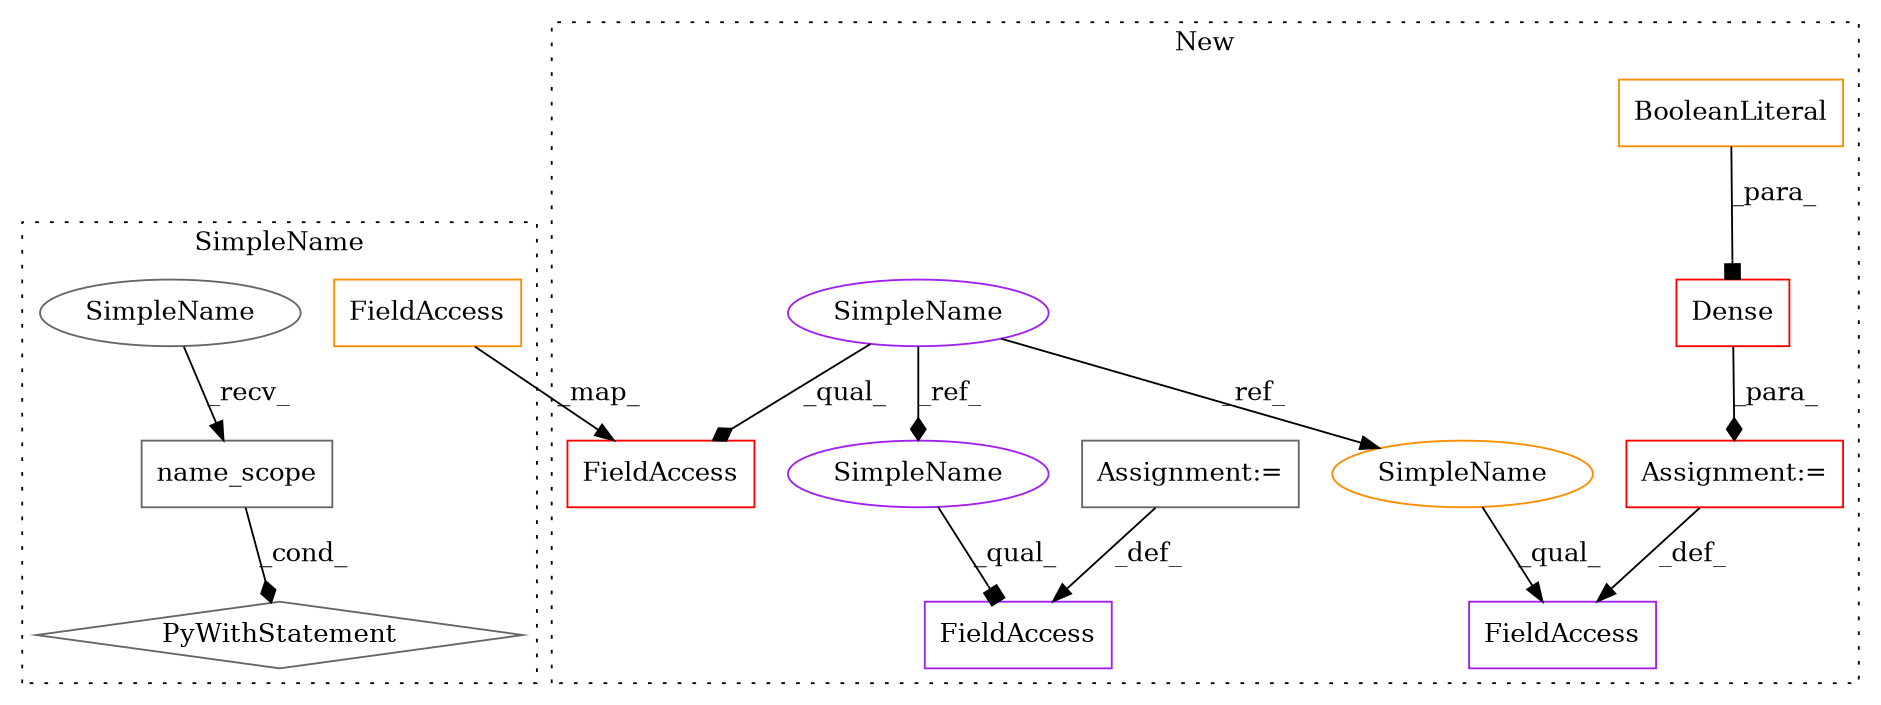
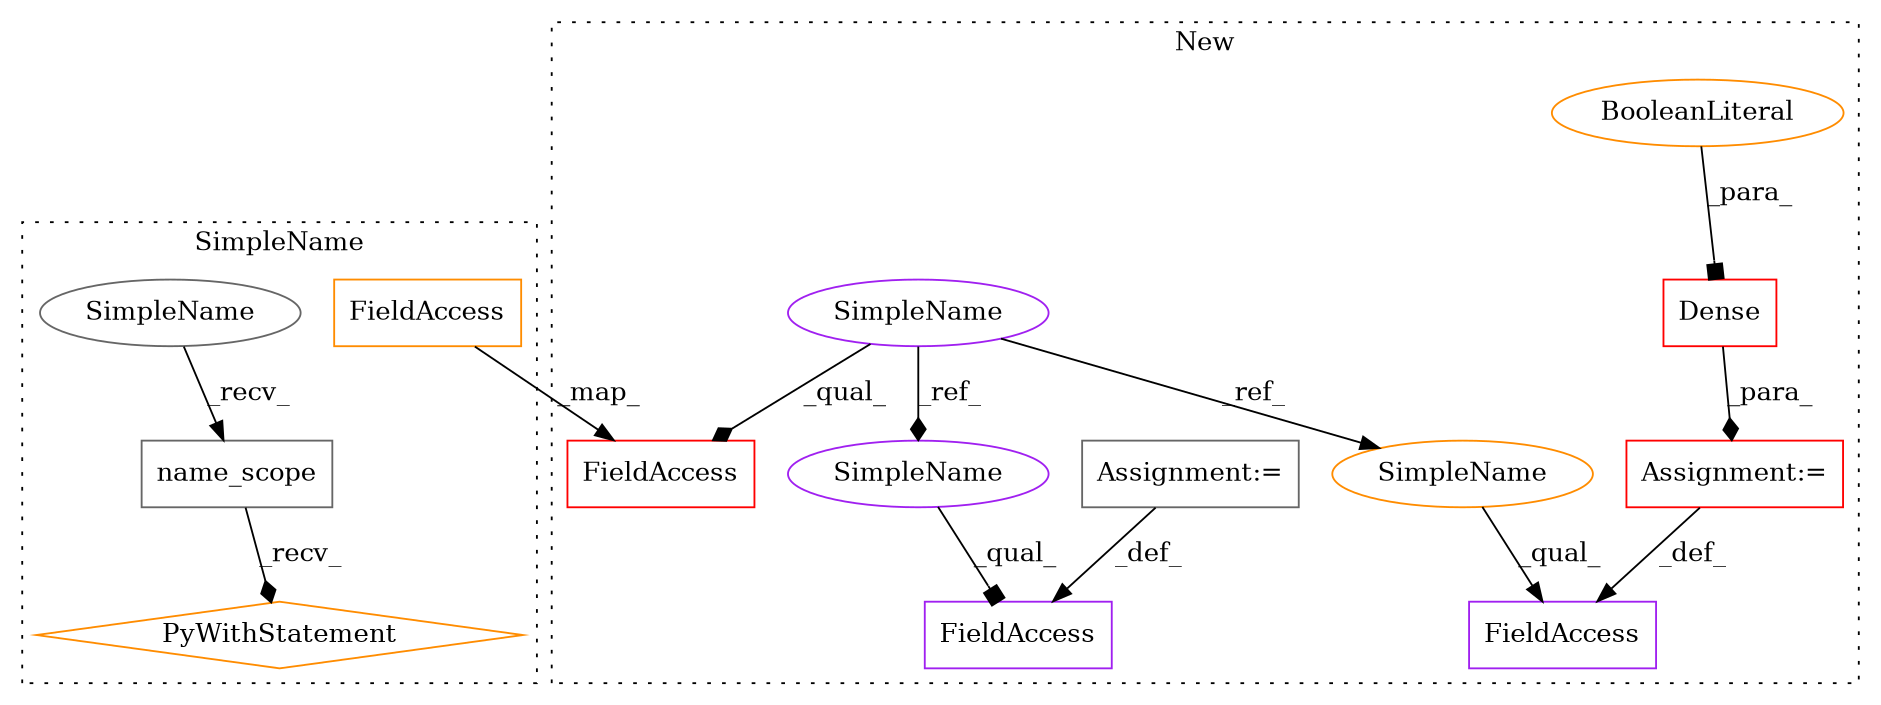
node "BooleanLiteral": shape box -> ellipse
edge "name_scope" -> "PyWithStatement": label "_cond_" -> "_recv_"
node "PyWithStatement": color gray40 -> darkorange
